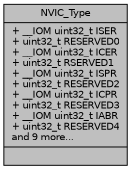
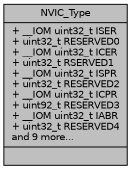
node "NVIC_Type": text "+ uint32_t RESERVED3" -> "+ uint92_t RESERVED3"
